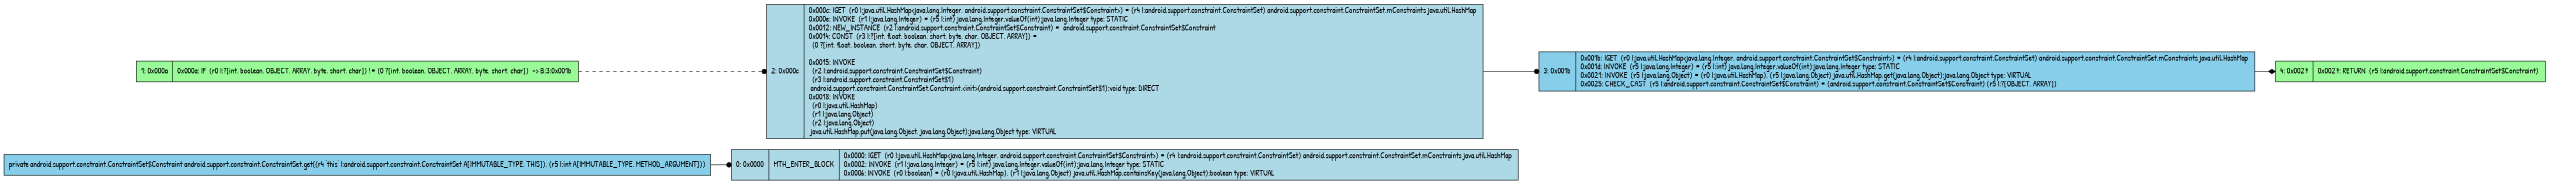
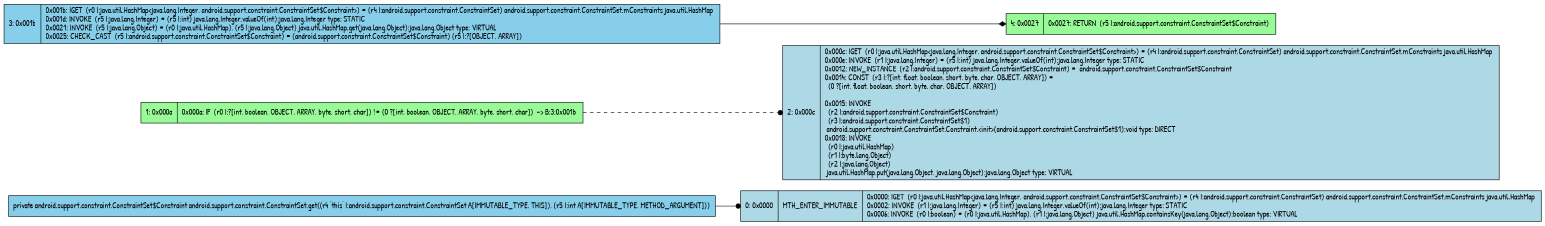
edge "2: 0x000c" -> "3: 0x001b": removed
node "2: 0x000c": text "(r1 I:java.lang.Object)" -> "(r1 I:byte.lang.Object)"
node "0: 0x0000": text "MTH_ENTER_BLOCK" -> "MTH_ENTER_IMMUTABLE"
